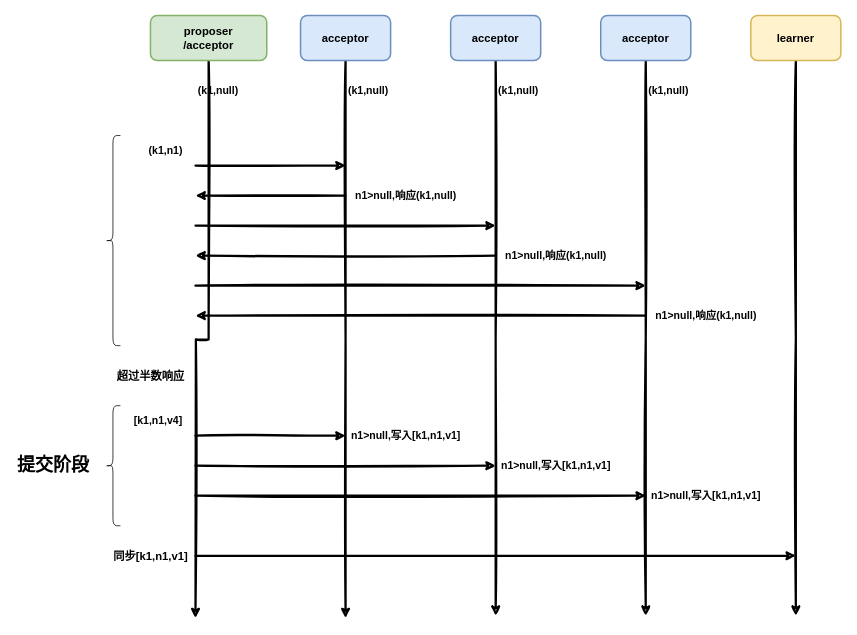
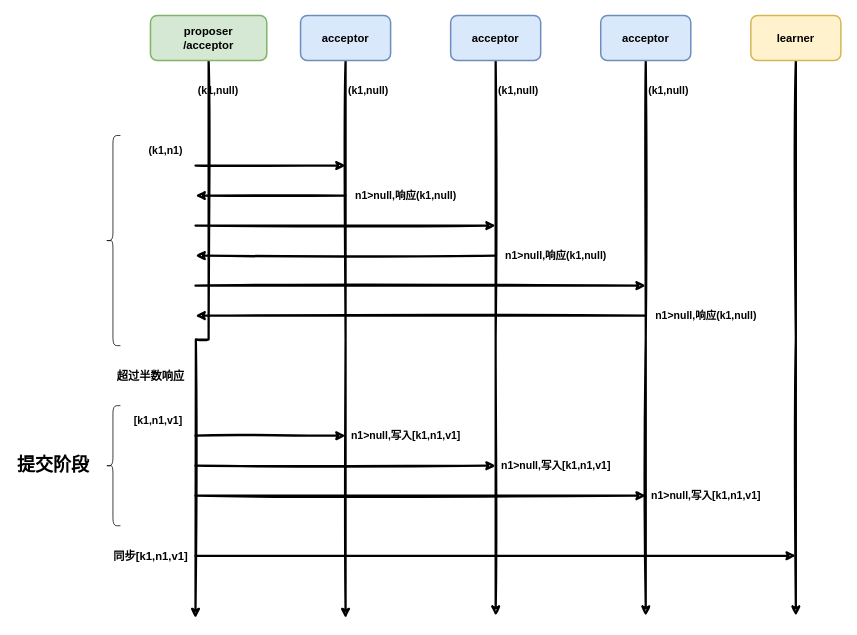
node "[k1,n1,v4]": label "[k1,n1,v4]" -> "[k1,n1,v1]"
